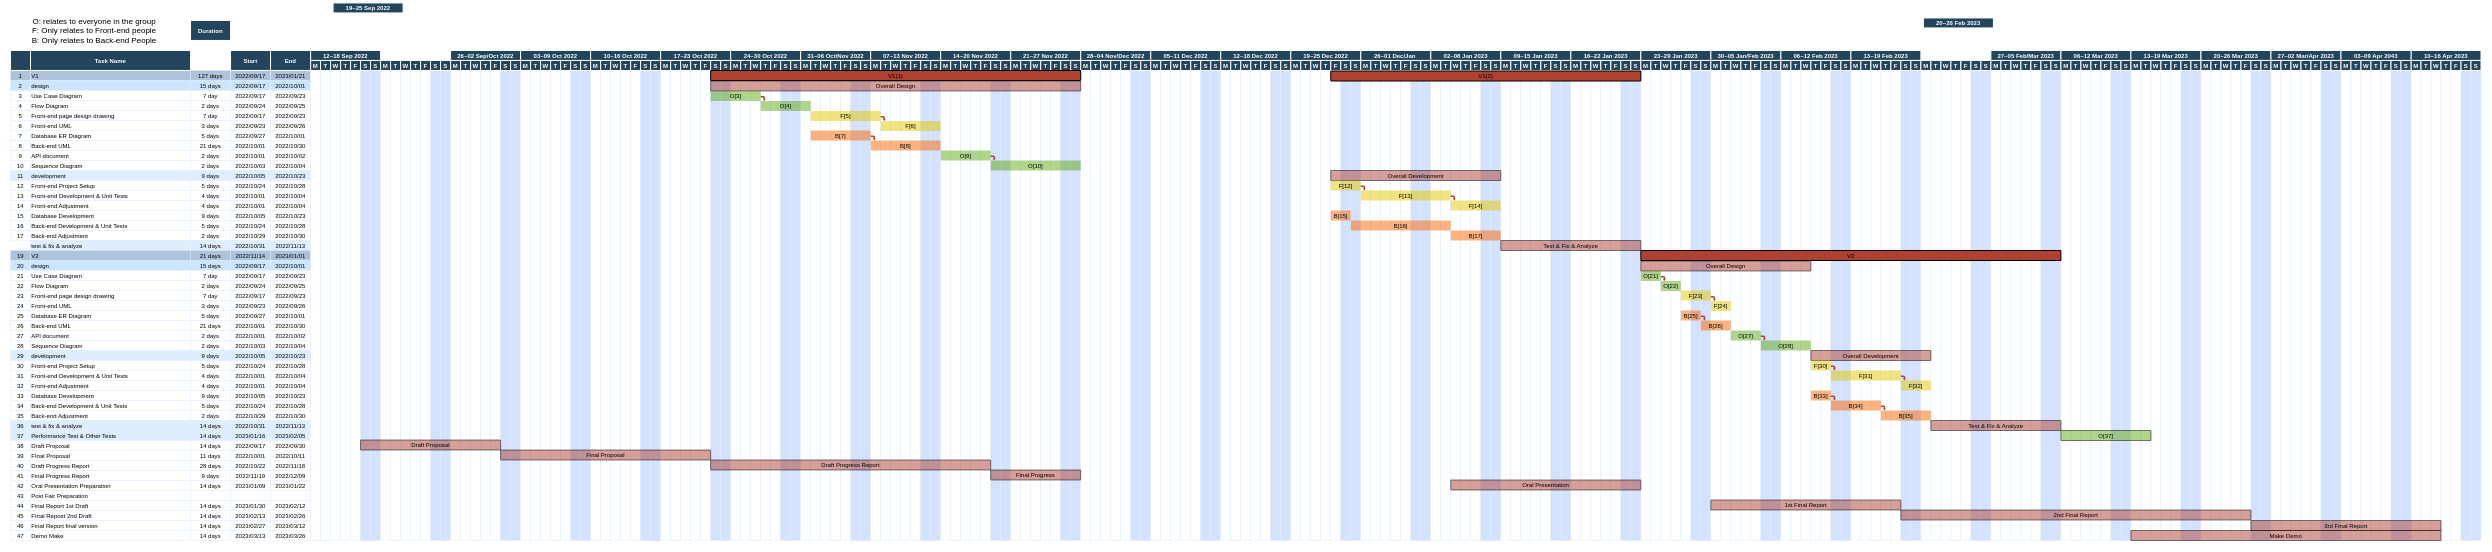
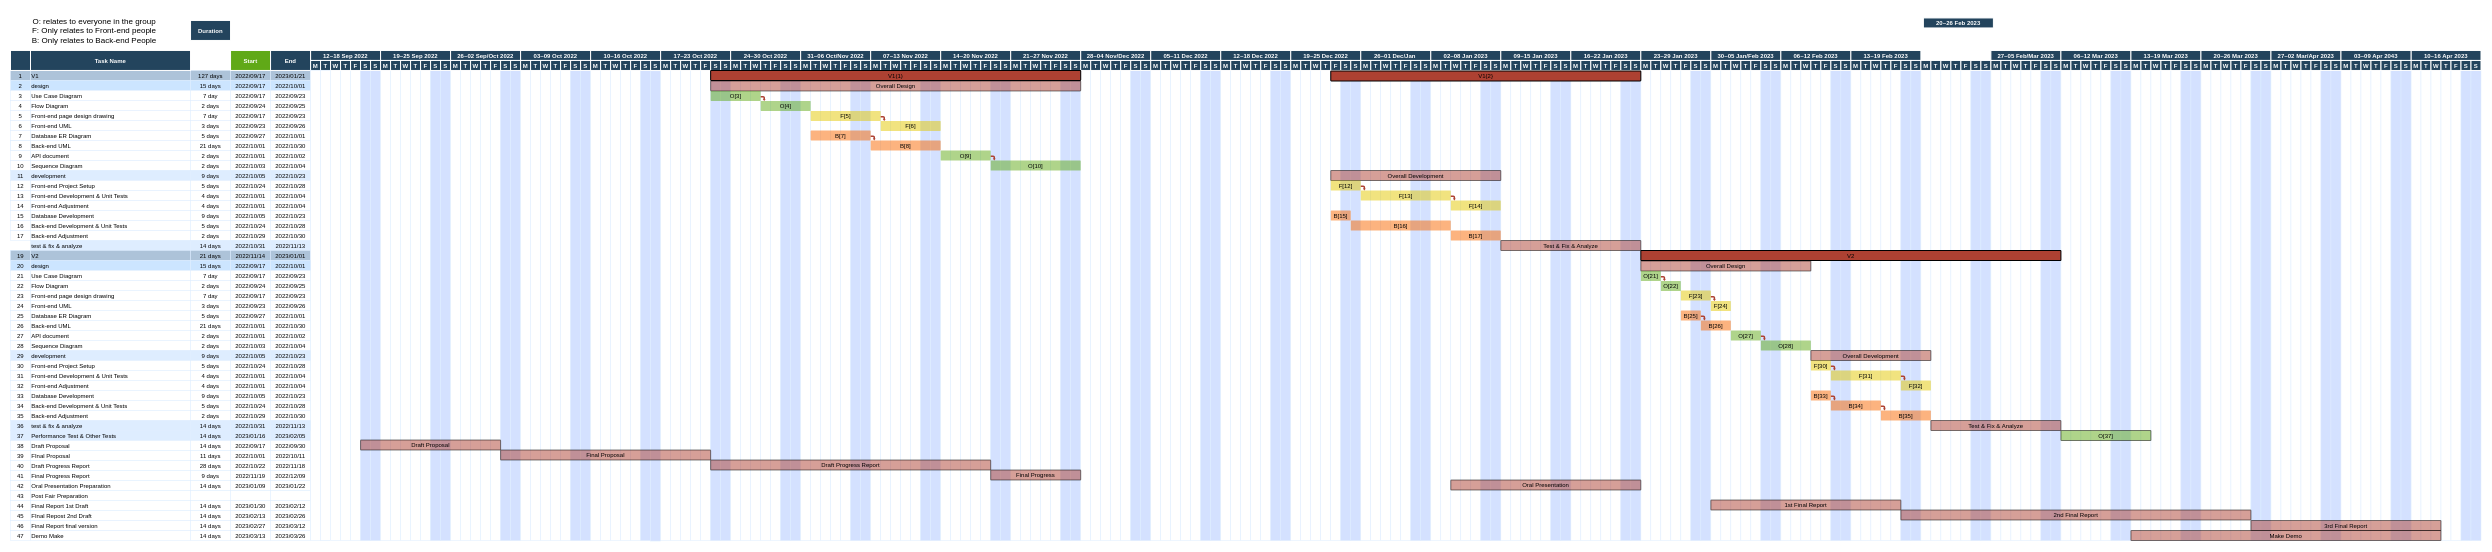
node "19~25 Sep 2022": moved (368, 8) -> (416, 55)
node "Start": fillcolor #23445d -> #60a917
